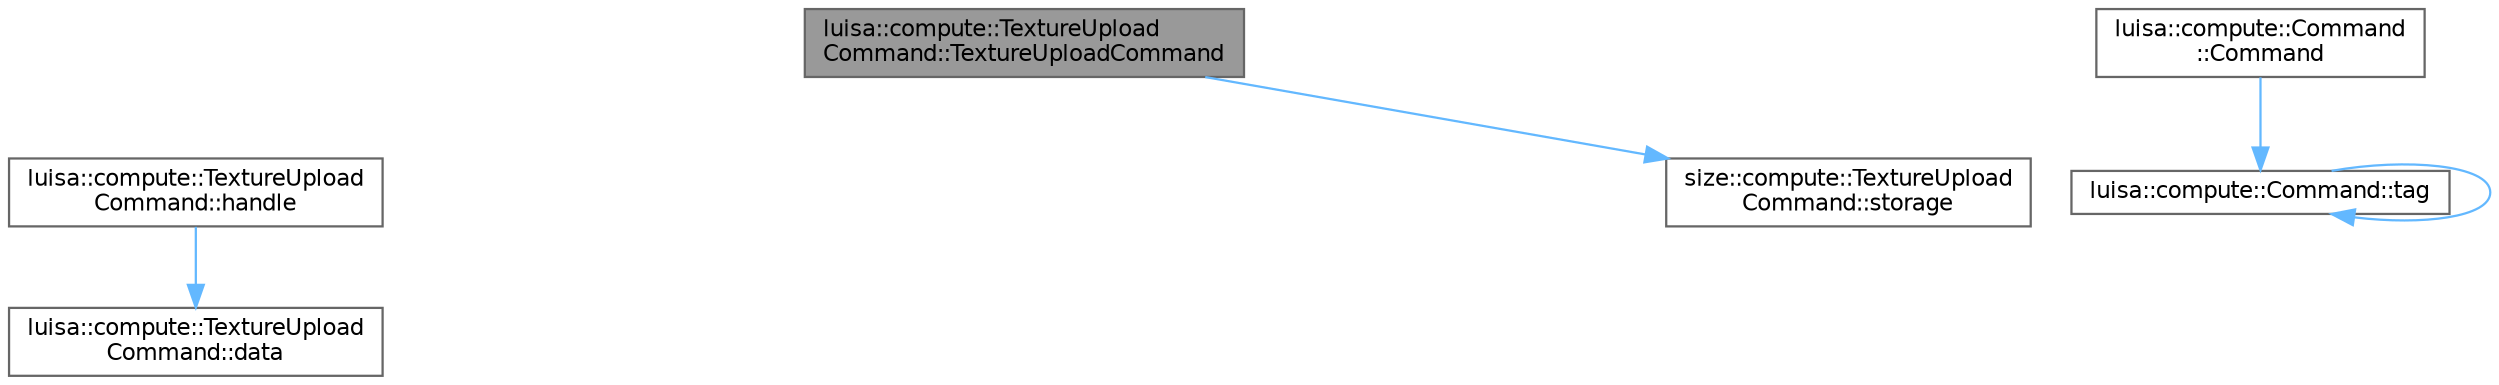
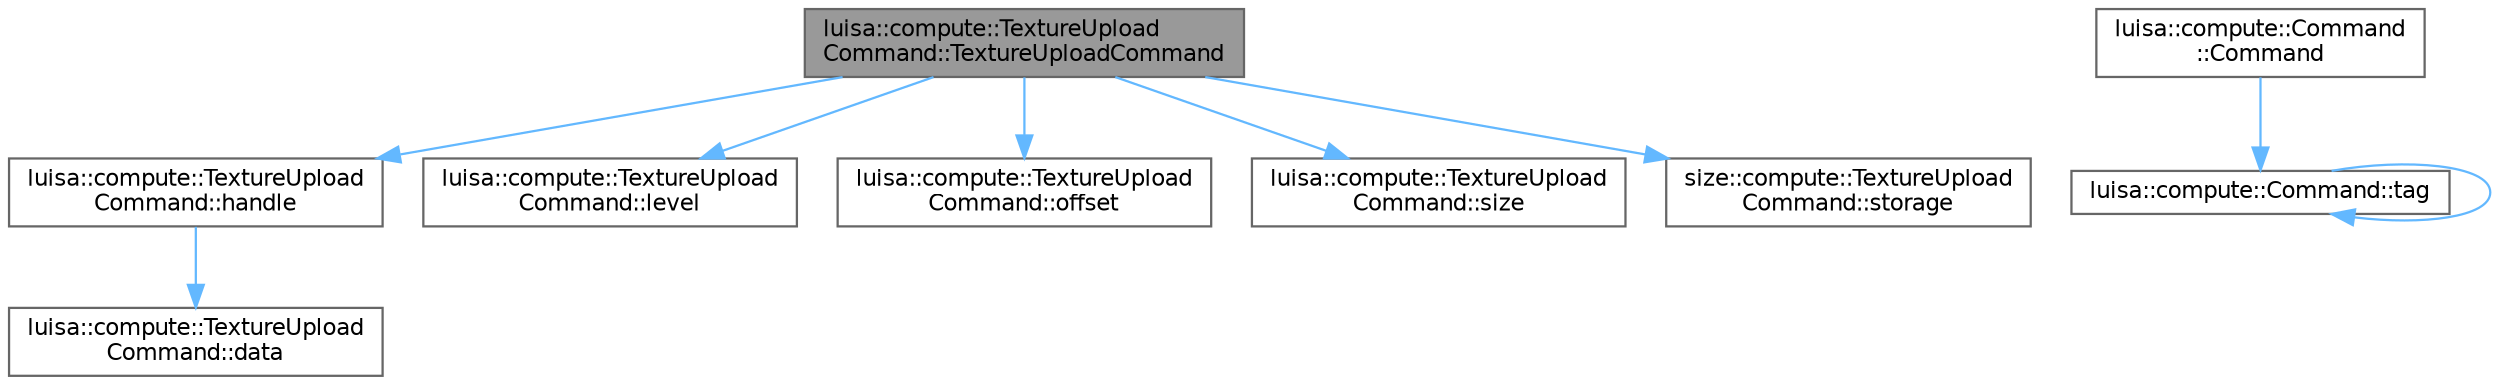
edge "luisa::compute::TextureUpload Command::TextureUploadCommand" -> "luisa::compute::TextureUpload Command::handle": added
node "luisa::compute::TextureUpload Command::level": added
node "luisa::compute::TextureUpload Command::offset": added
node "luisa::compute::TextureUpload Command::size": added
